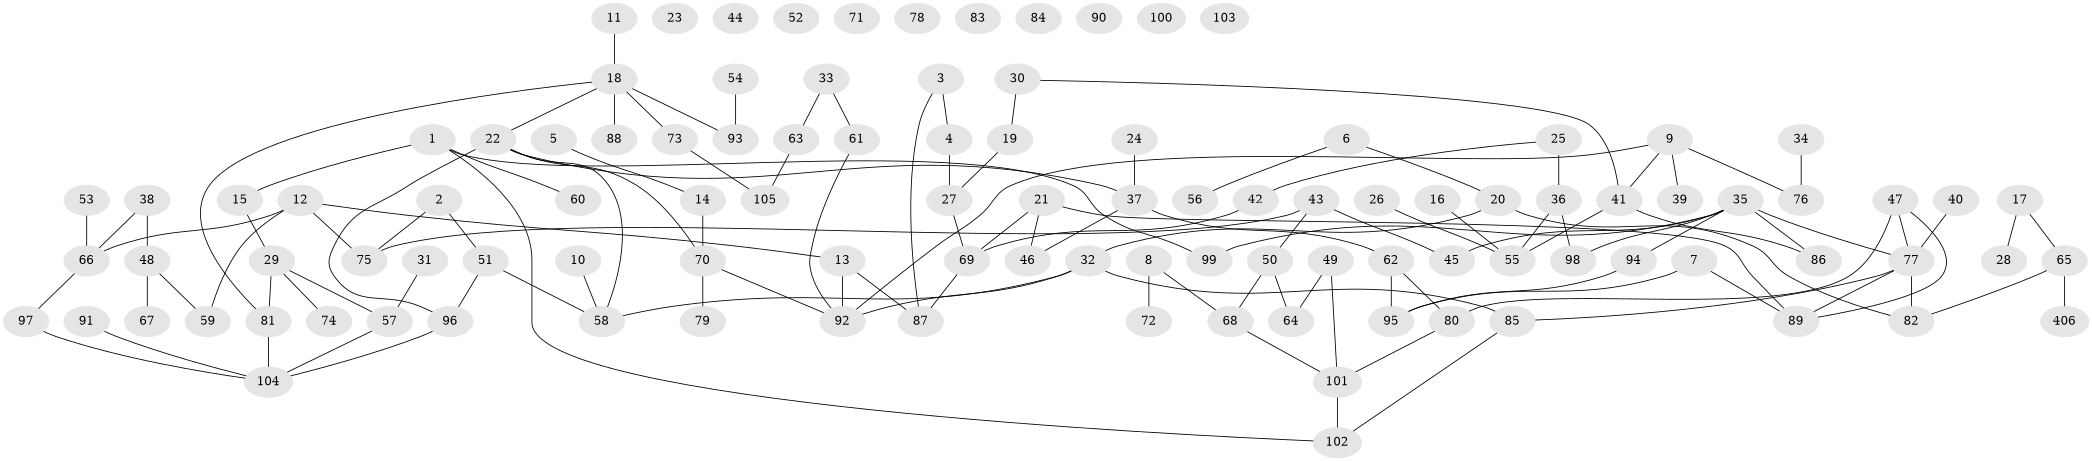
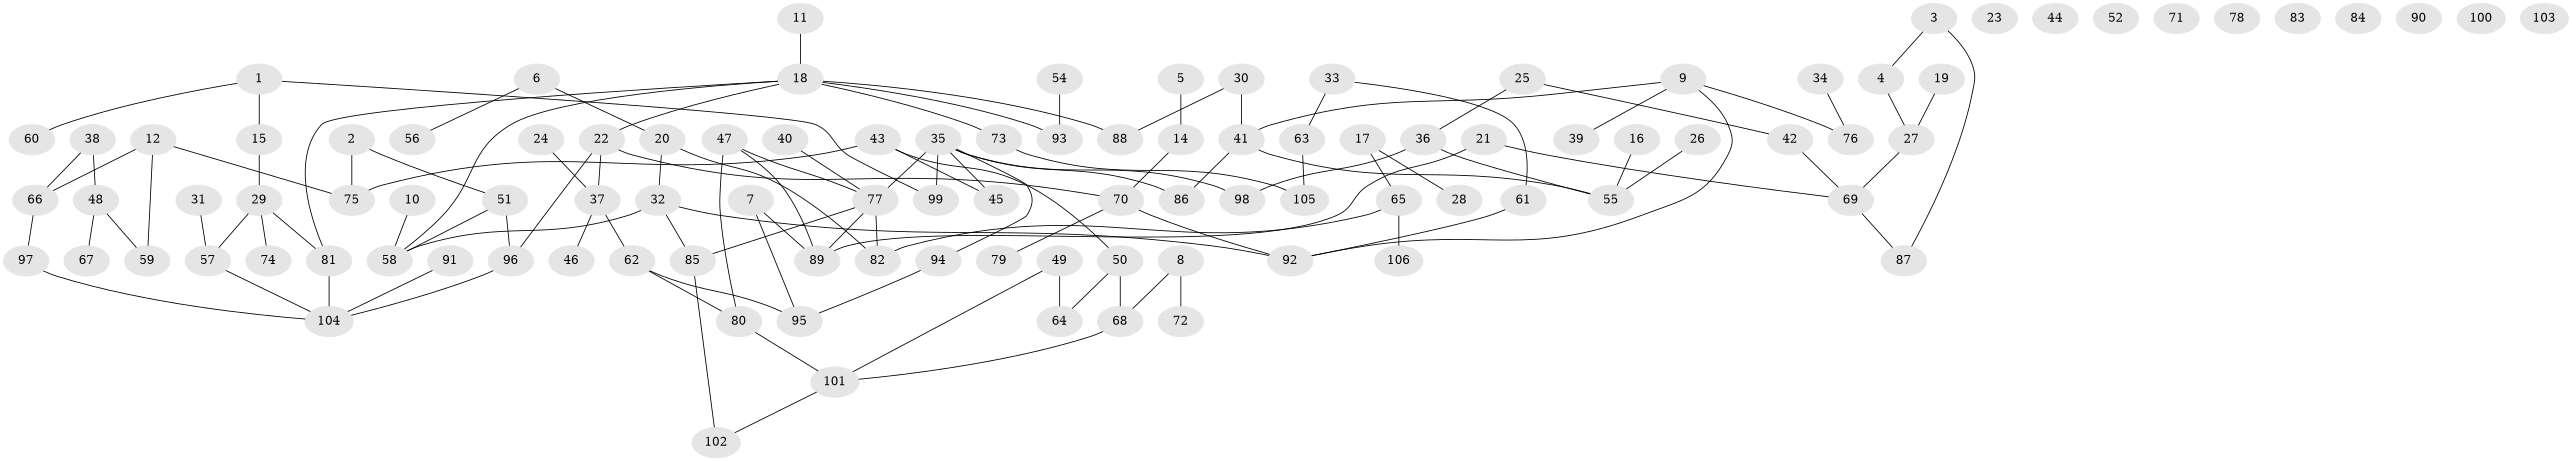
edge "30" -- "19": now "30" -- "88"
edge "22" -- "58": now "18" -- "58"
node "53": removed
edge "21" -- "46": removed
node "13": removed
node "406": label "406" -> "106"
edge "1" -- "102": removed
